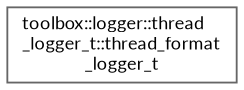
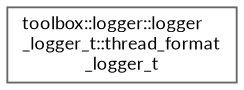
node "toolbox::logger::thread _logger_t::thread_format _logger_t": label "toolbox::logger::thread _logger_t::thread_format _logger_t" -> "toolbox::logger::logger _logger_t::thread_format _logger_t"
